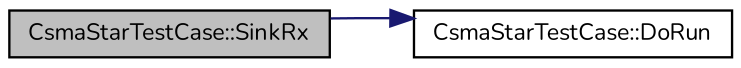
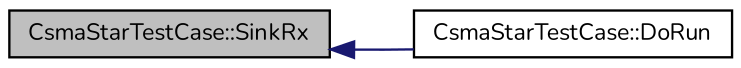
edge "CsmaStarTestCase::SinkRx" -> "CsmaStarTestCase::DoRun": reversed
